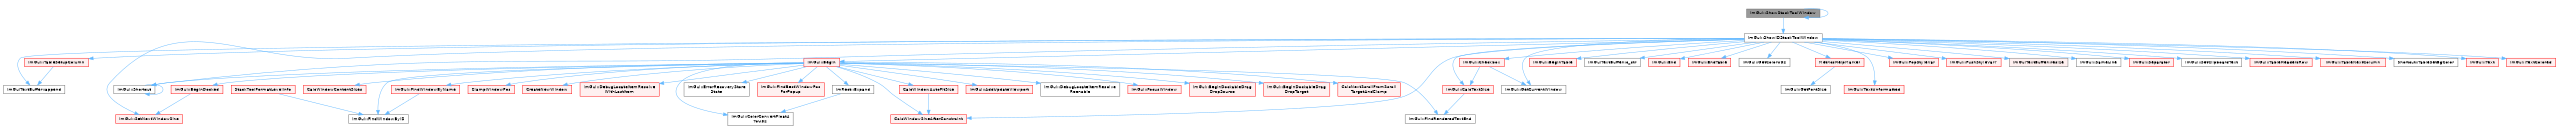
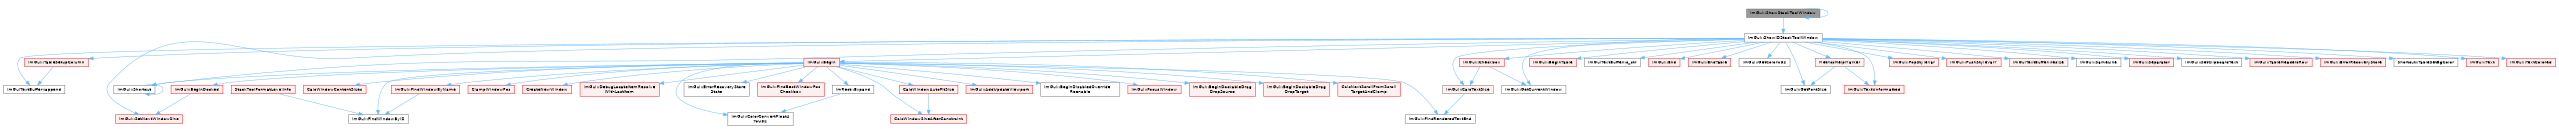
node "MetricsHelpMarker": color red -> grey40
node "ImGui::TableNextColumn": label "ImGui::TableNextColumn" -> "ImGui::ErrorRecoveryStore"
edge "MetricsHelpMarker" -> "ImGui::TextUnformatted": added
node "ImGui::FindBestWindowPos ForPopup": label "ImGui::FindBestWindowPos ForPopup" -> "ImGui::FindBestWindowPos Checkbox"
node "ImGui::DebugLocateItemResolve Reenable": label "ImGui::DebugLocateItemResolve Reenable" -> "ImGui::BeginDisabledOverride Reenable"
node "ImGui::CalcTextSize": color red -> grey40
edge "ImGui::ShowIDStackToolWindow" -> "CalcWindowSizeAfterConstraint": now "ImGui::ShowIDStackToolWindow" -> "ImGui::GetFontSize"
